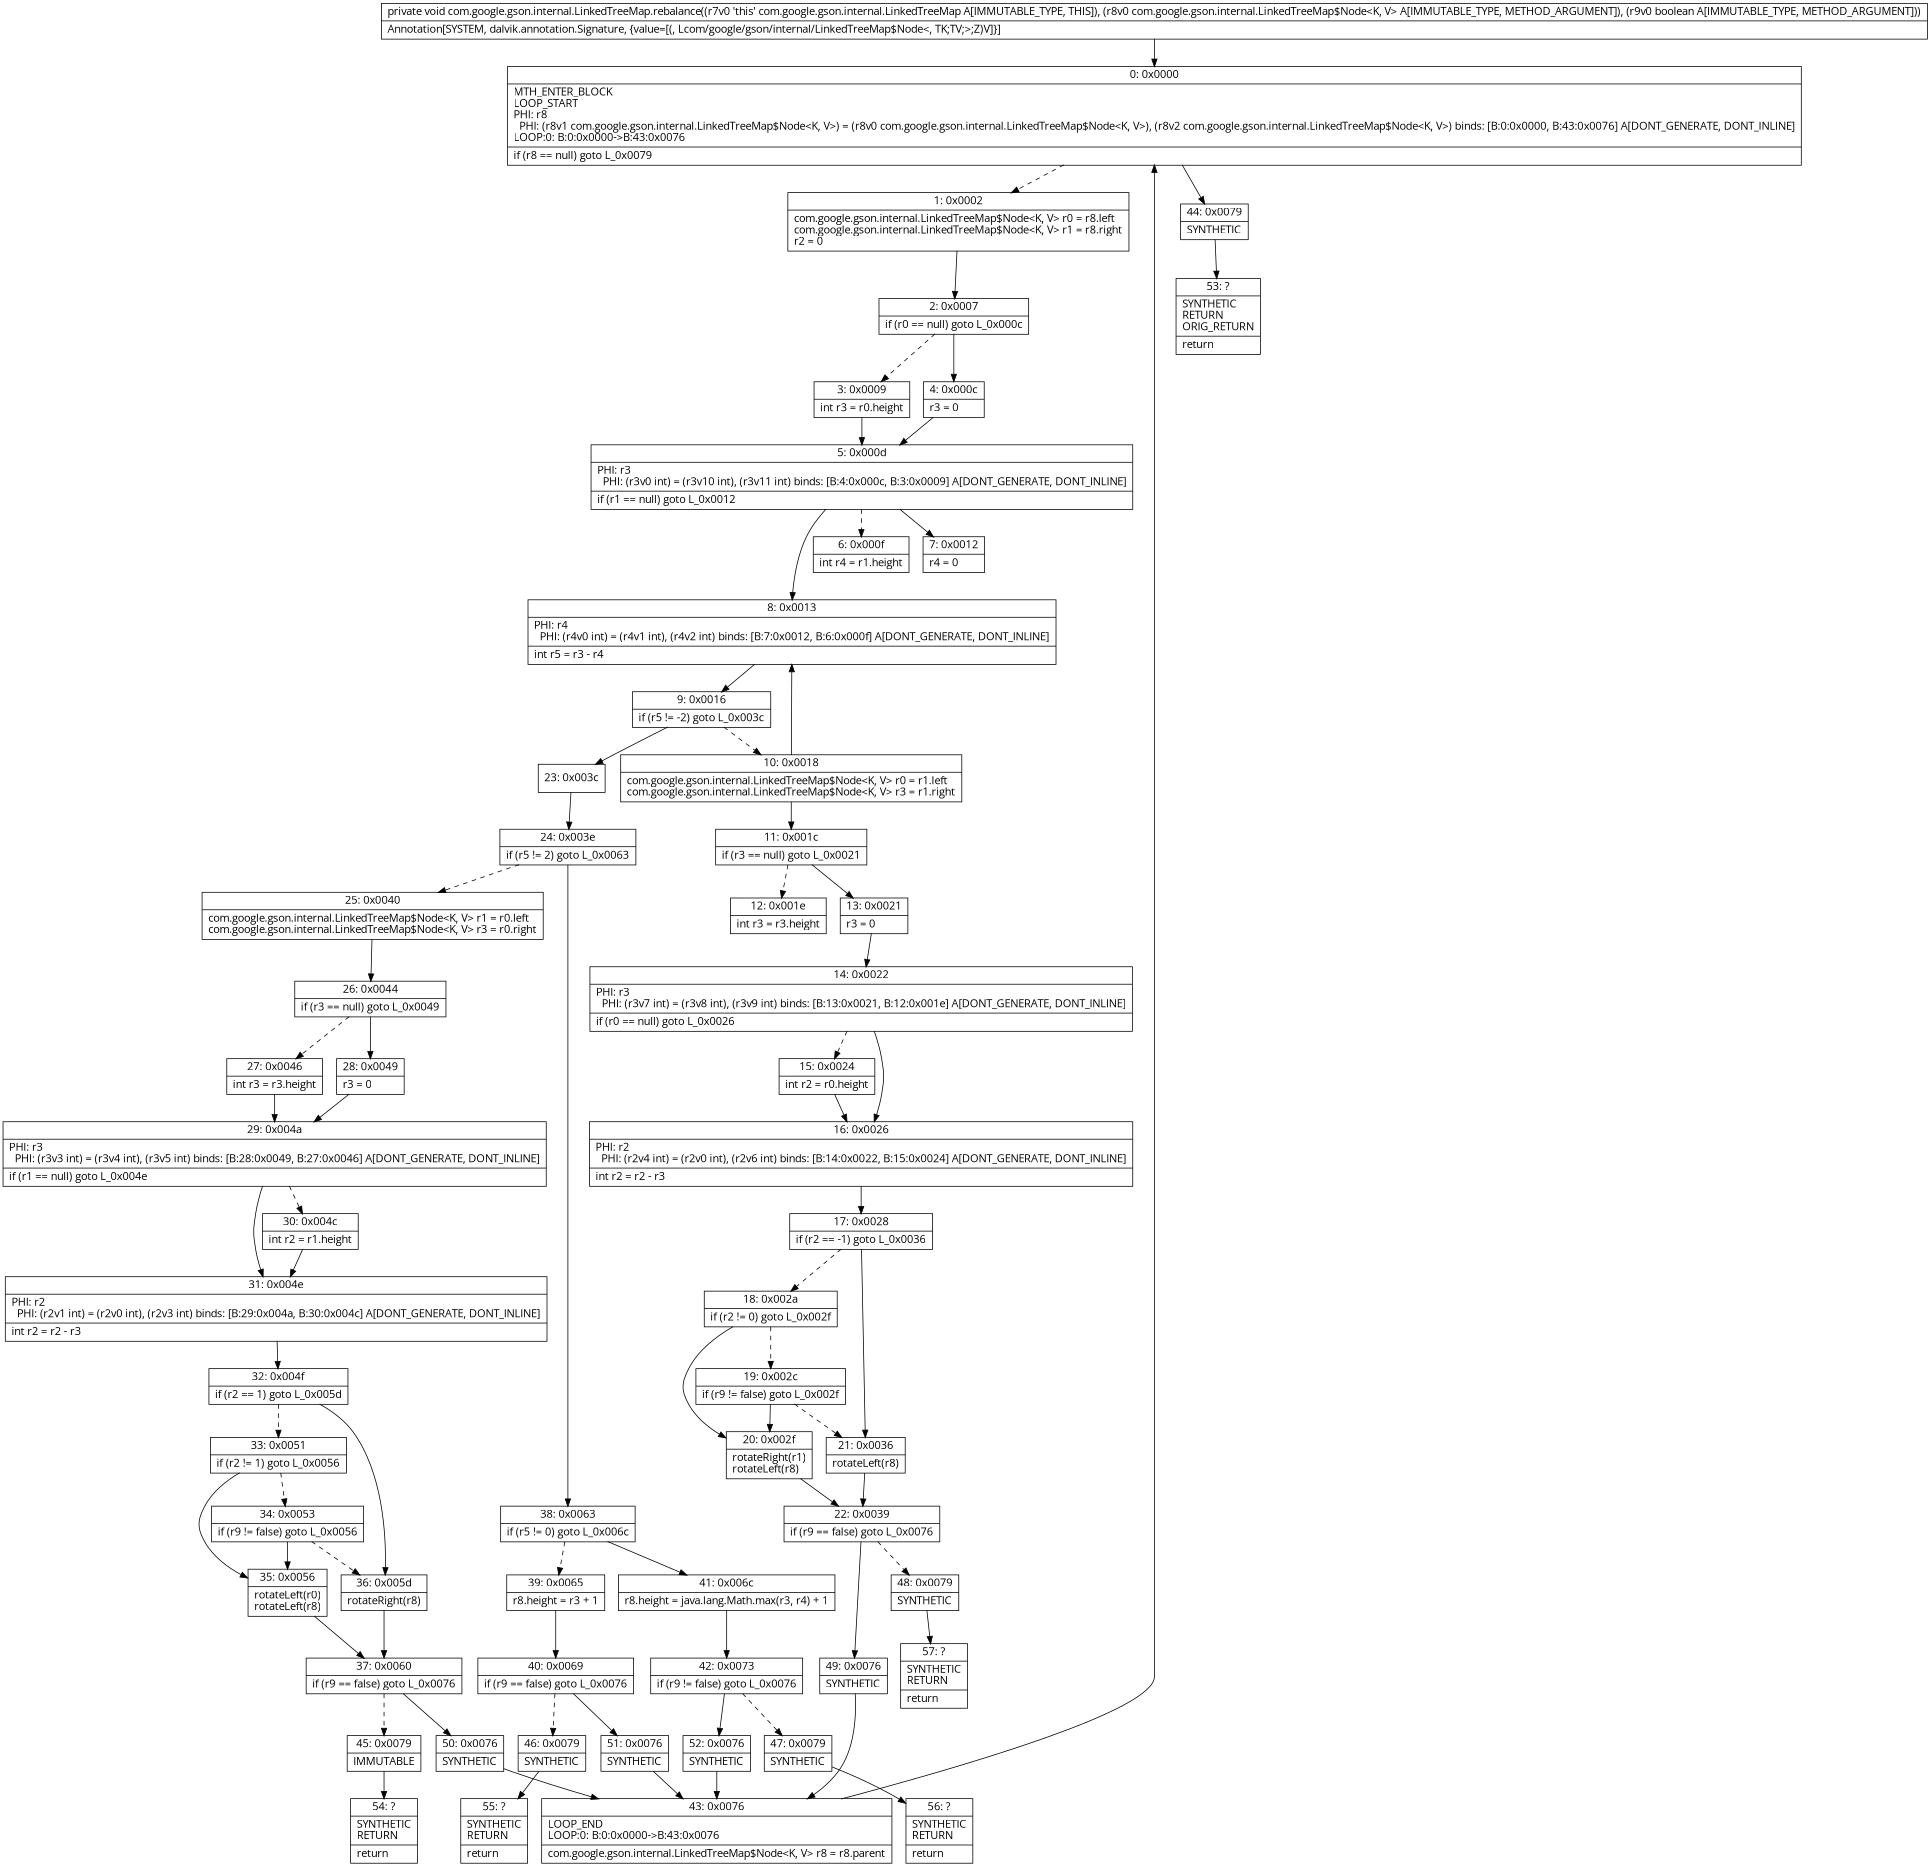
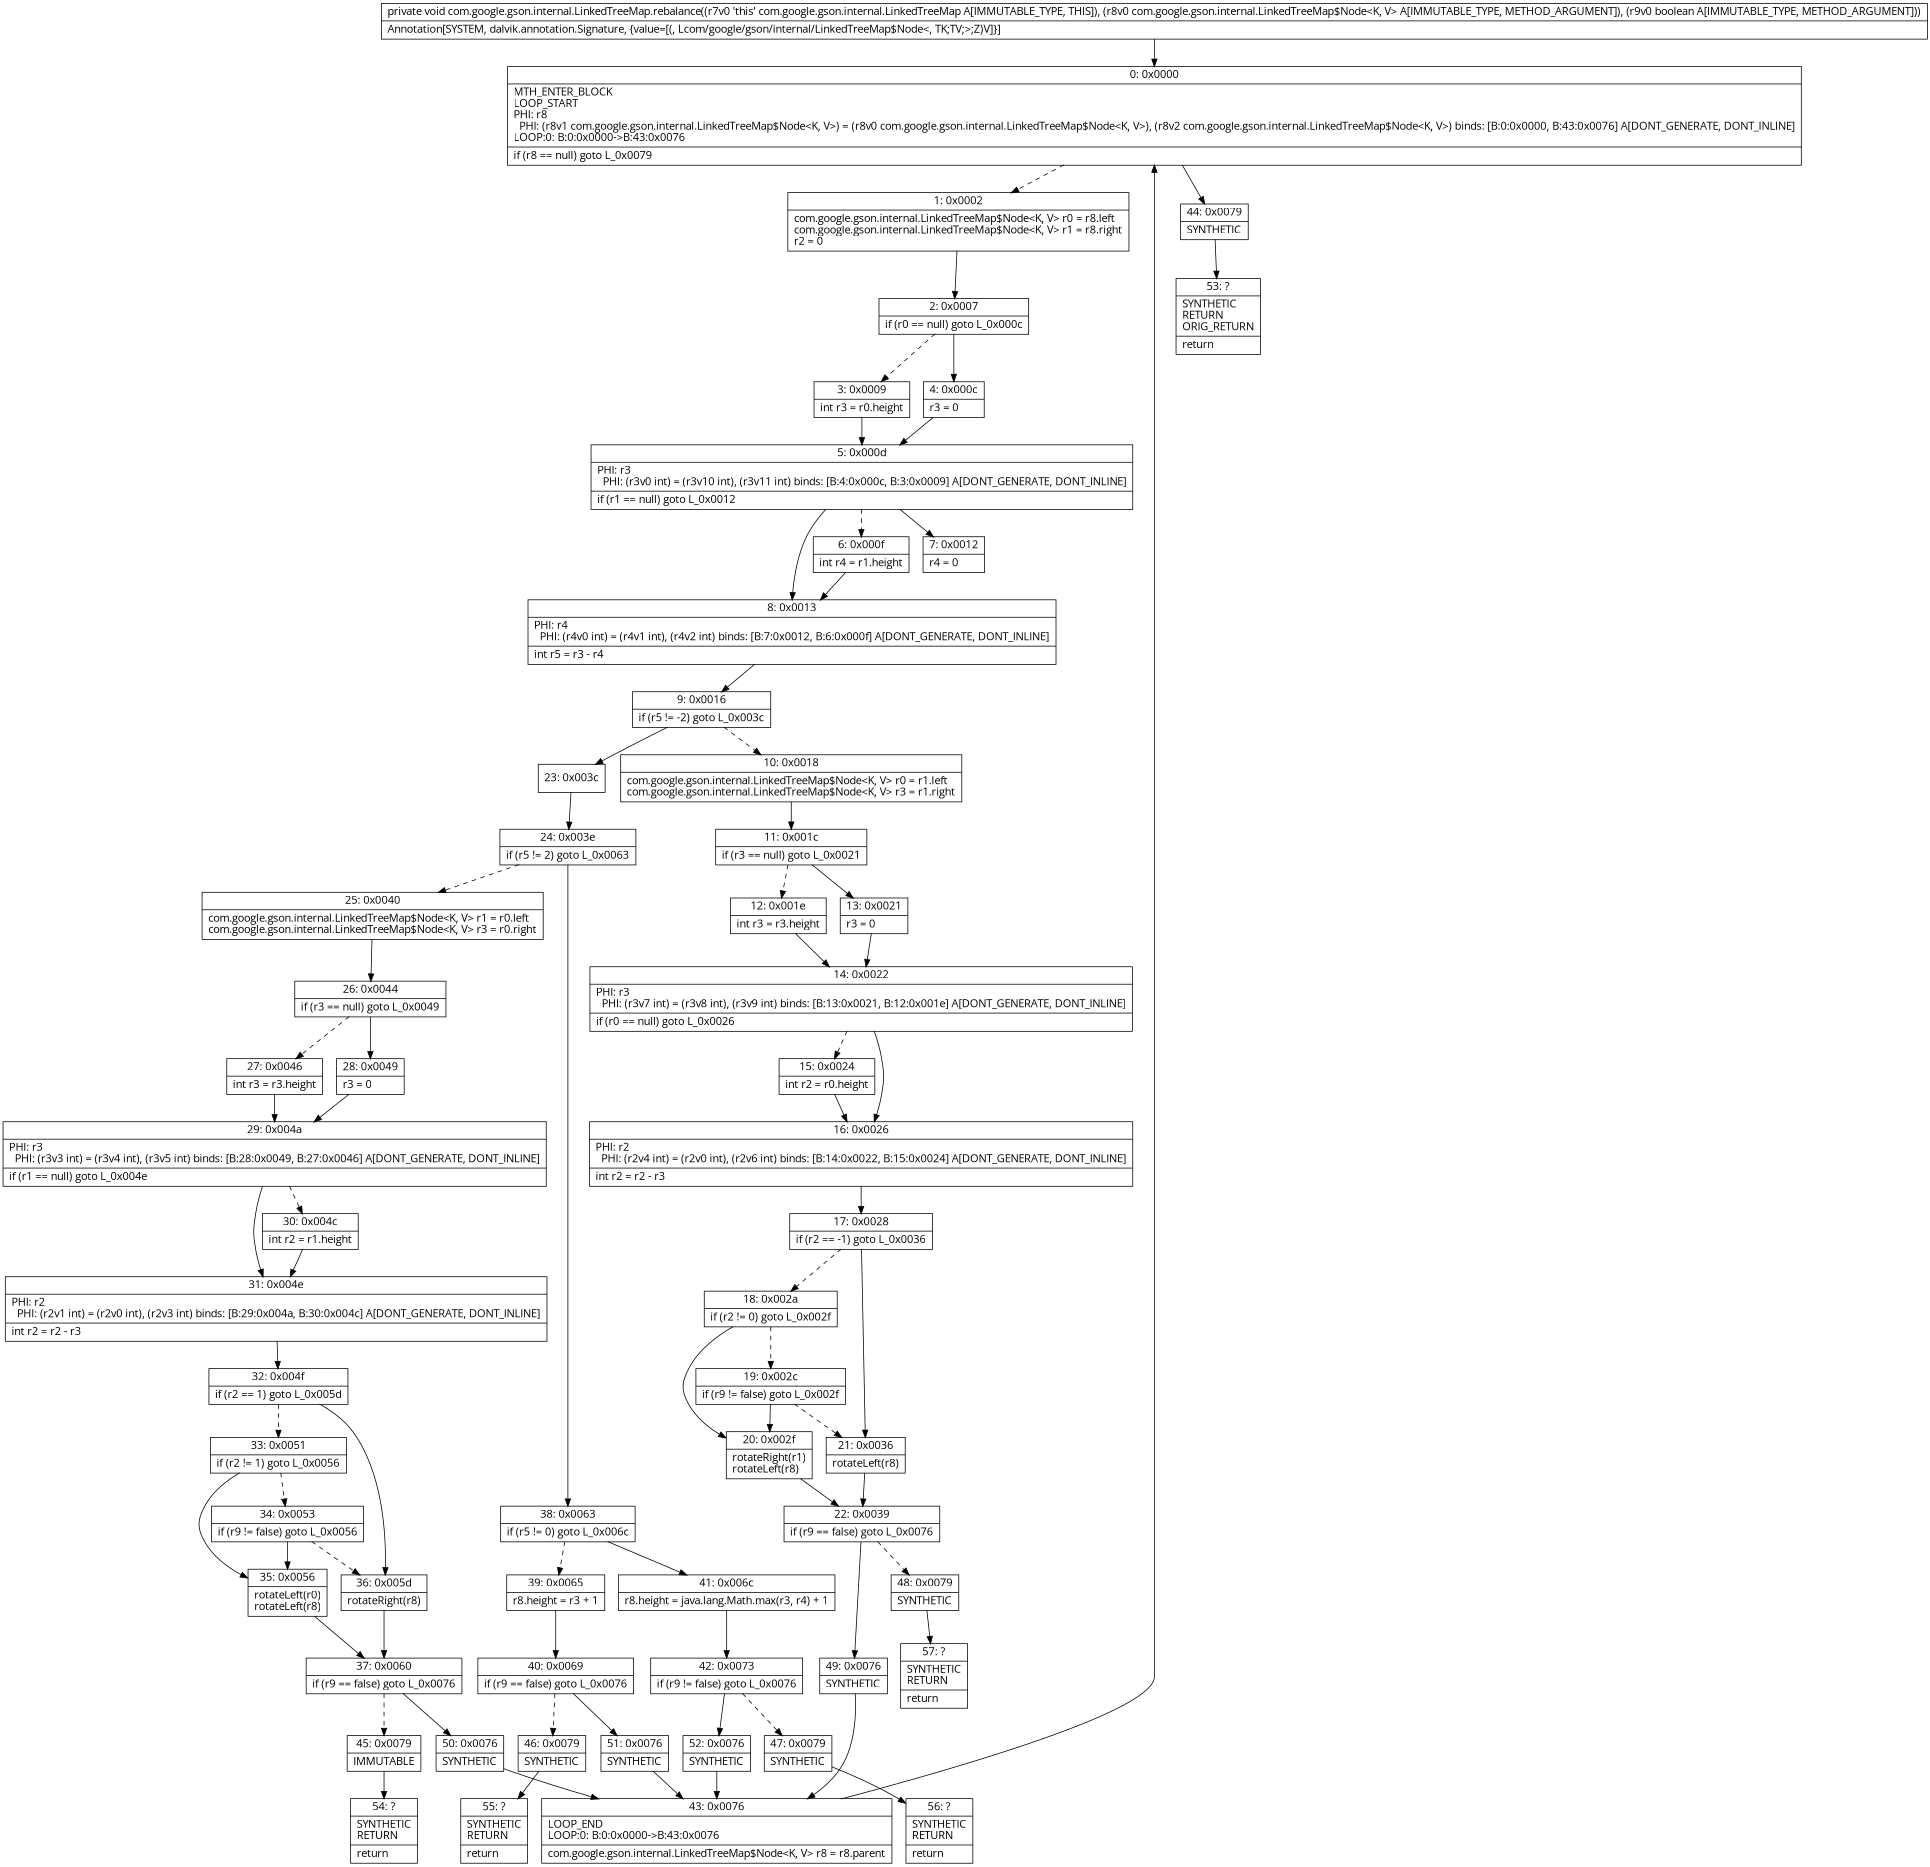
edge "10: 0x0018" -> "8: 0x0013": now "6: 0x000f" -> "8: 0x0013"
edge "12: 0x001e" -> "14: 0x0022": added
